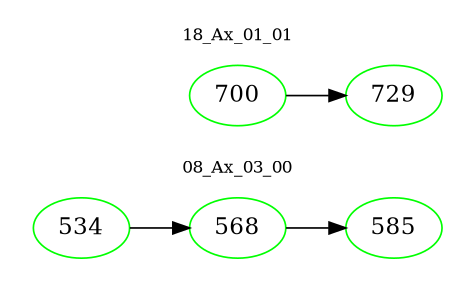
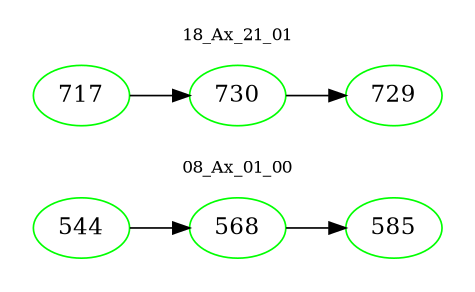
cluster "18_Ax_01_01": label "18_Ax_01_01" -> "18_Ax_21_01"
node "717": added
node "700": label "700" -> "730"
cluster "08_Ax_03_00": label "08_Ax_03_00" -> "08_Ax_01_00"
node "534": label "534" -> "544"
